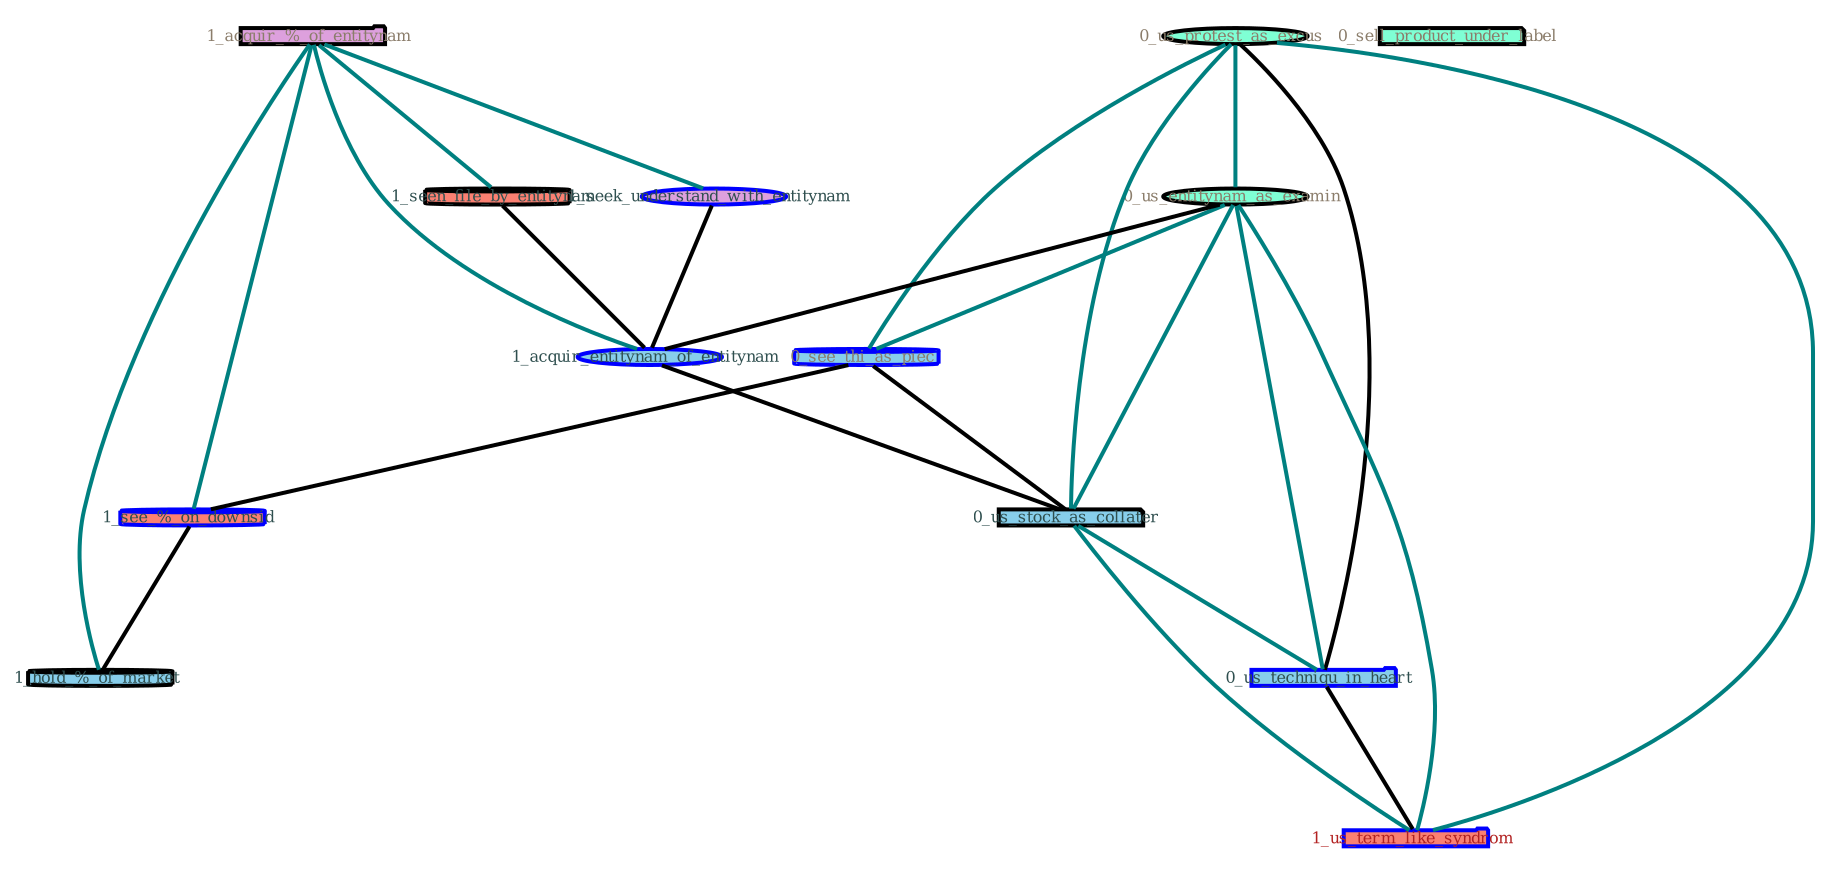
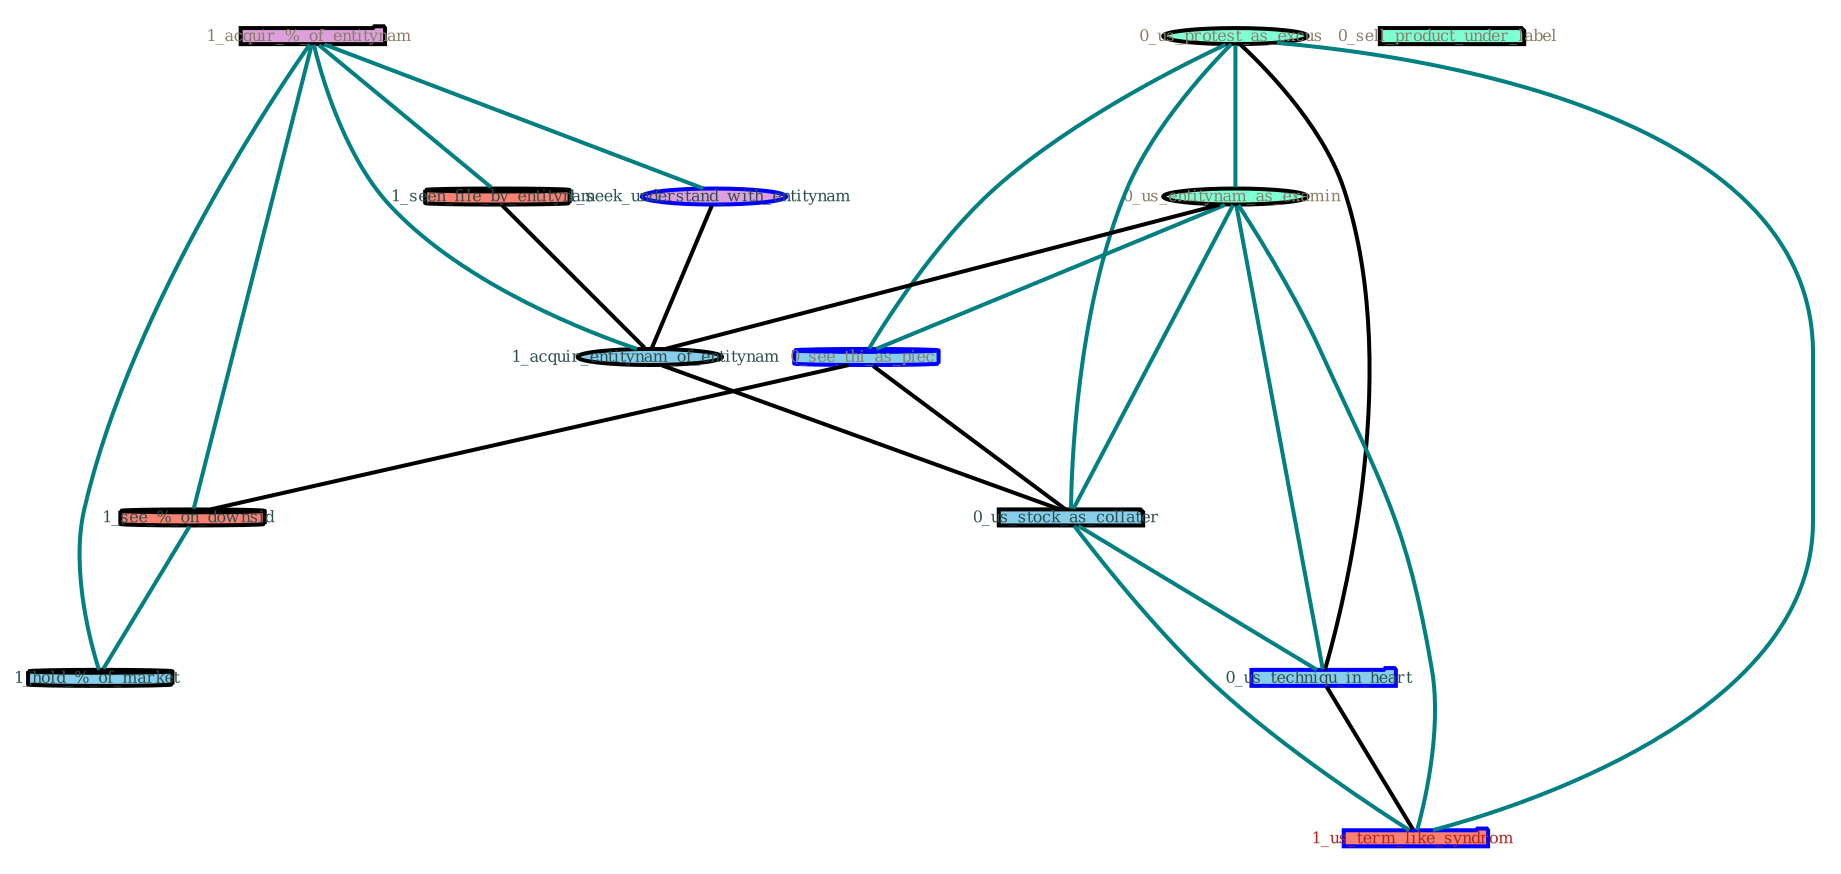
node "1_acquir_entitynam_of_entitynam": color blue -> black
node "1_see_%_on_downsid": color blue -> black
edge "1_see_%_on_downsid" -- "1_hold_%_of_market": color black -> teal
